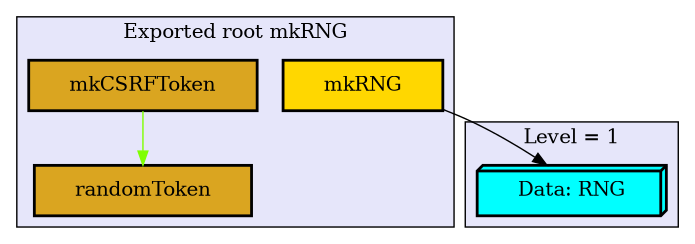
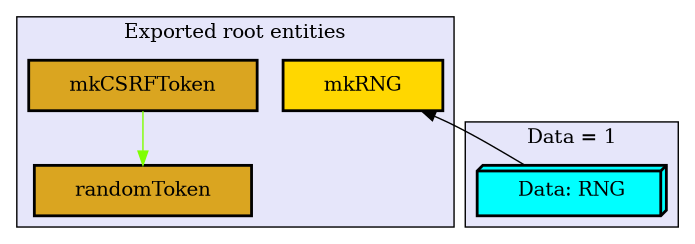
cluster "Exported root mkRNG": label "Exported root mkRNG" -> "Exported root entities"
edge "mkRNG" -> "Data: RNG": reversed
cluster "Level = 1": label "Level = 1" -> "Data = 1"
